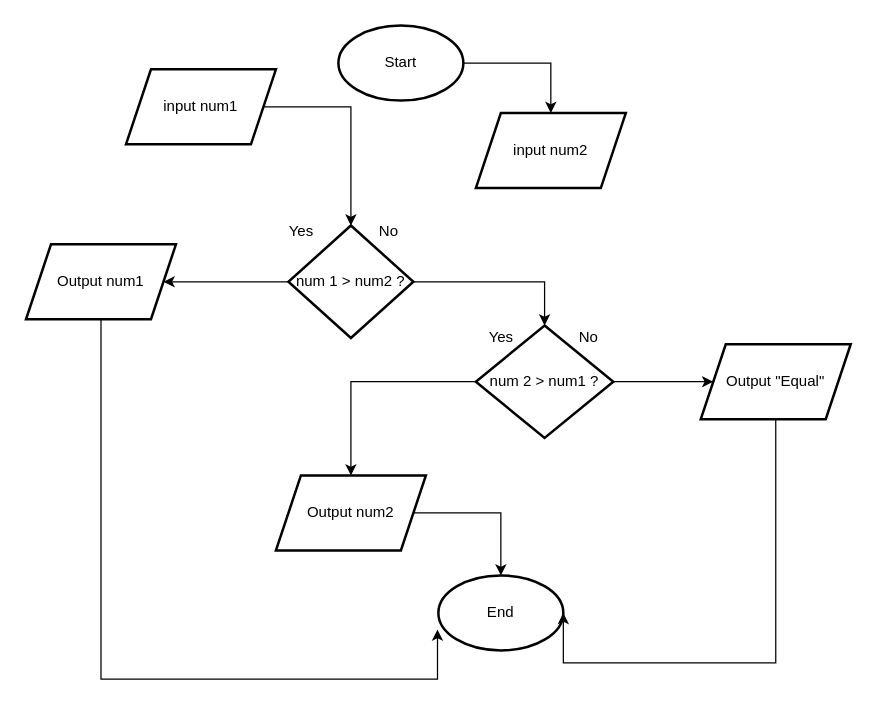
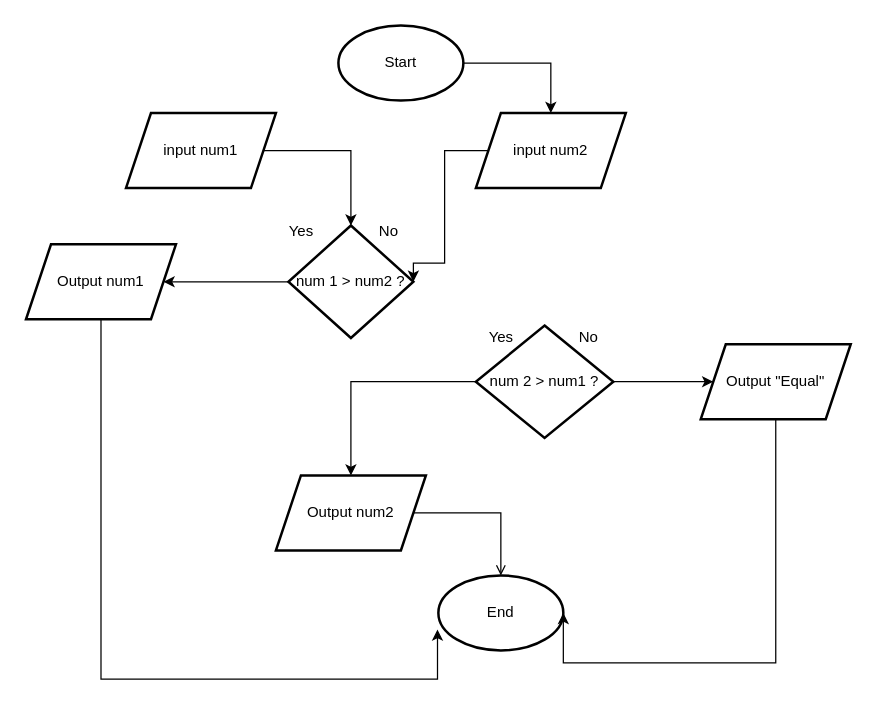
node "input num1": moved (201, 107) -> (201, 151)
edge "input num2" -> "num 1 > num2 ?": added
edge "num 1 > num2 ?" -> "num 2 > num1 ?": removed
edge "Output num2" -> "End": arrowhead classic -> open
